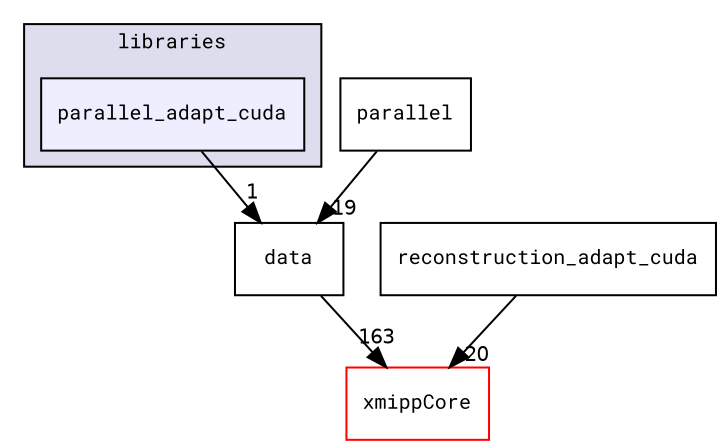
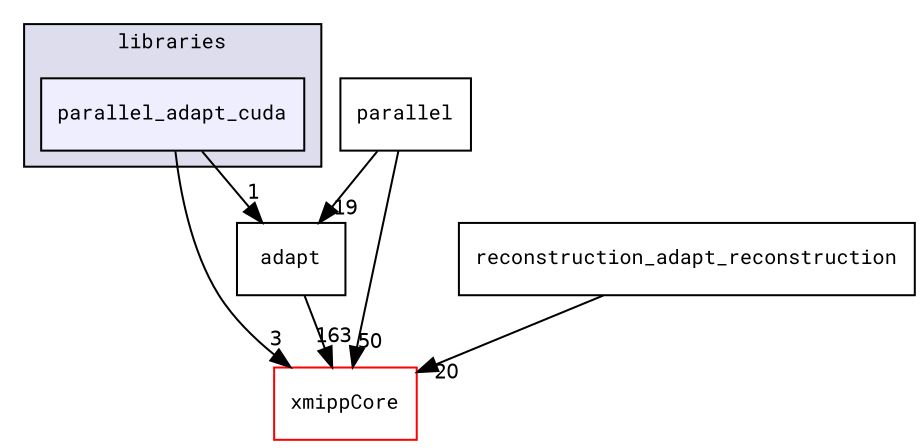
edge "parallel" -> "xmippCore": added
node "data": label "data" -> "adapt"
node "reconstruction_adapt_cuda": label "reconstruction_adapt_cuda" -> "reconstruction_adapt_reconstruction"
edge "parallel_adapt_cuda" -> "xmippCore": added
